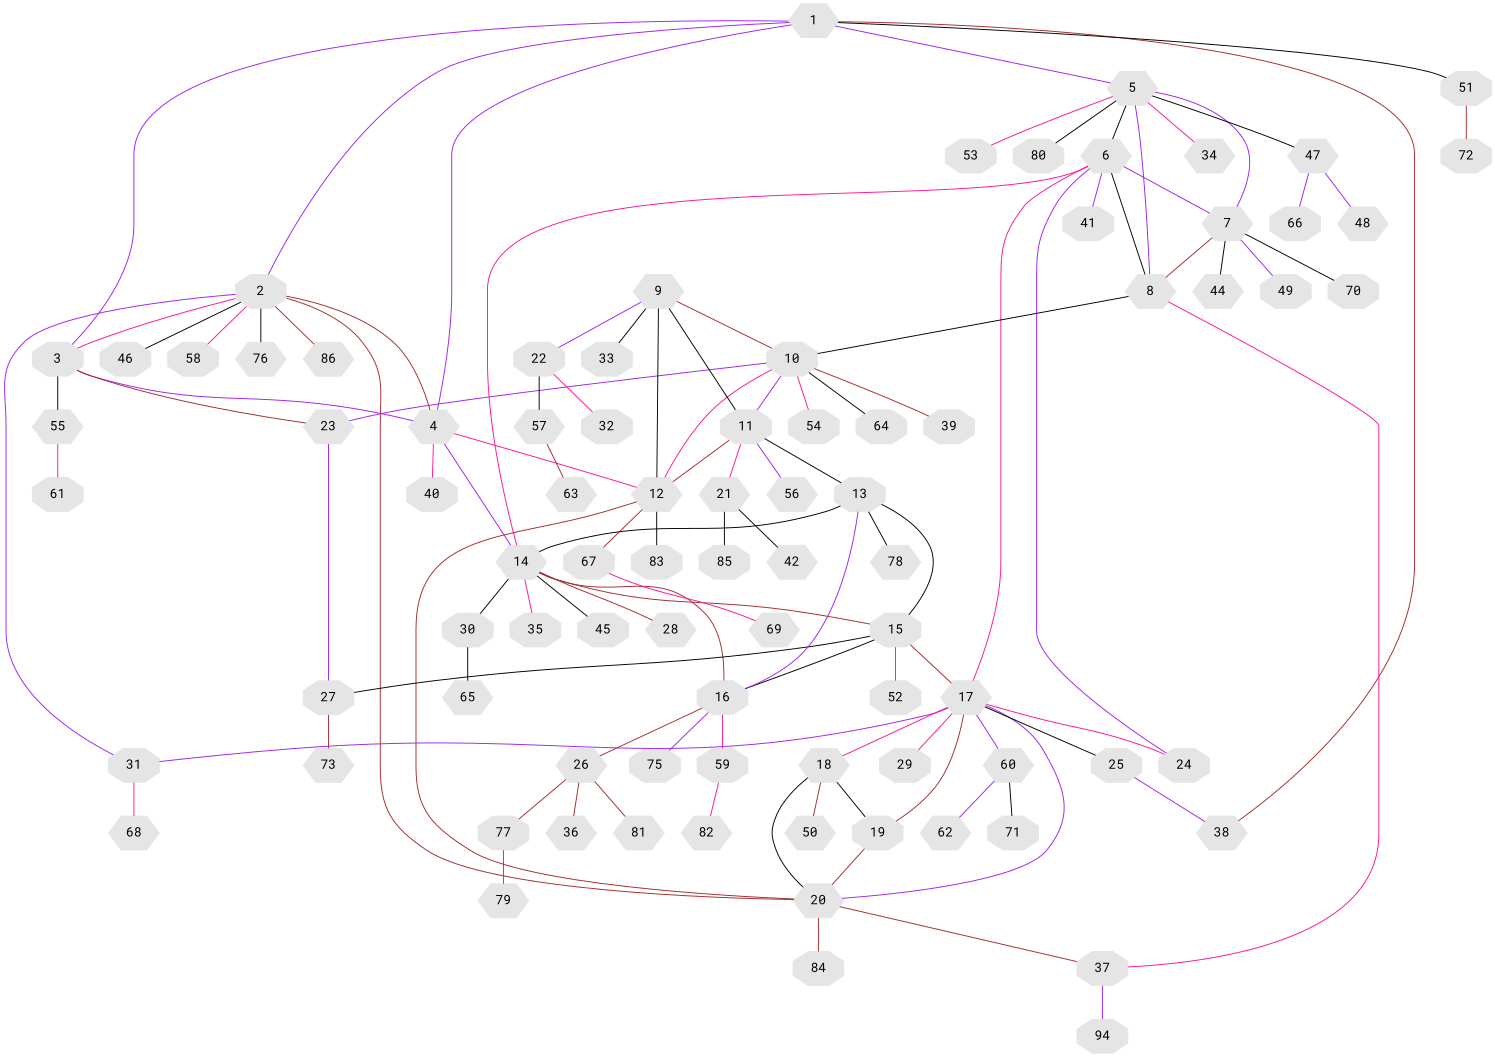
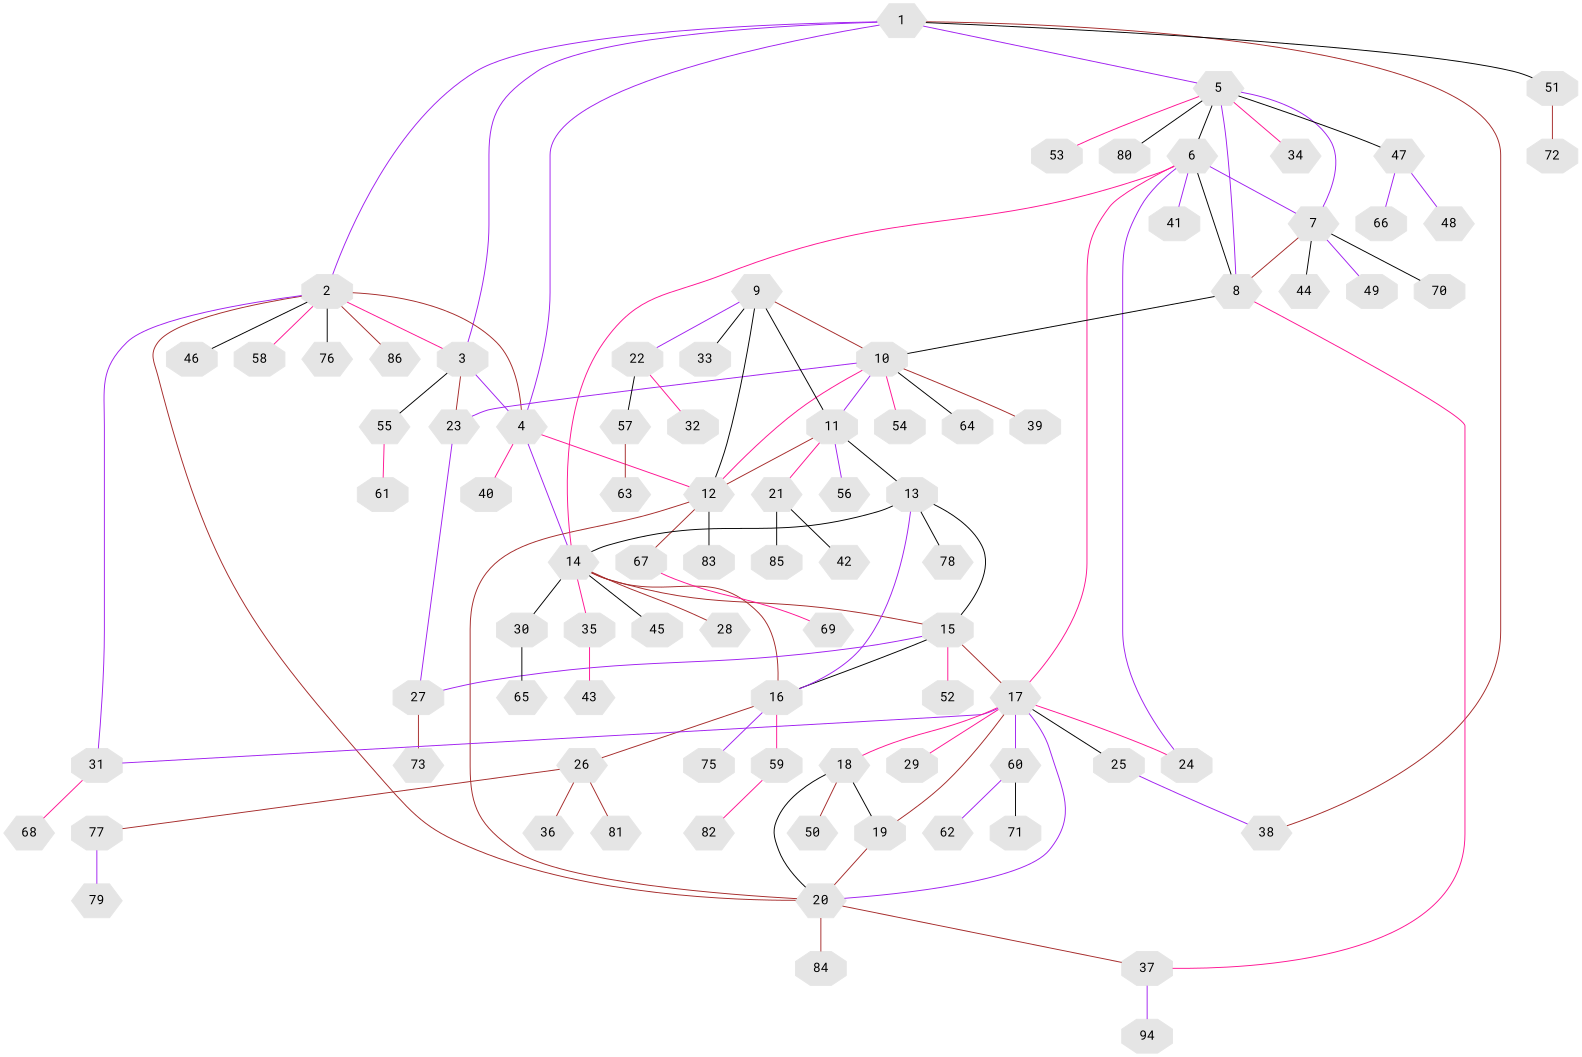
edge "15" -- "27": color black -> purple
node "43": added
